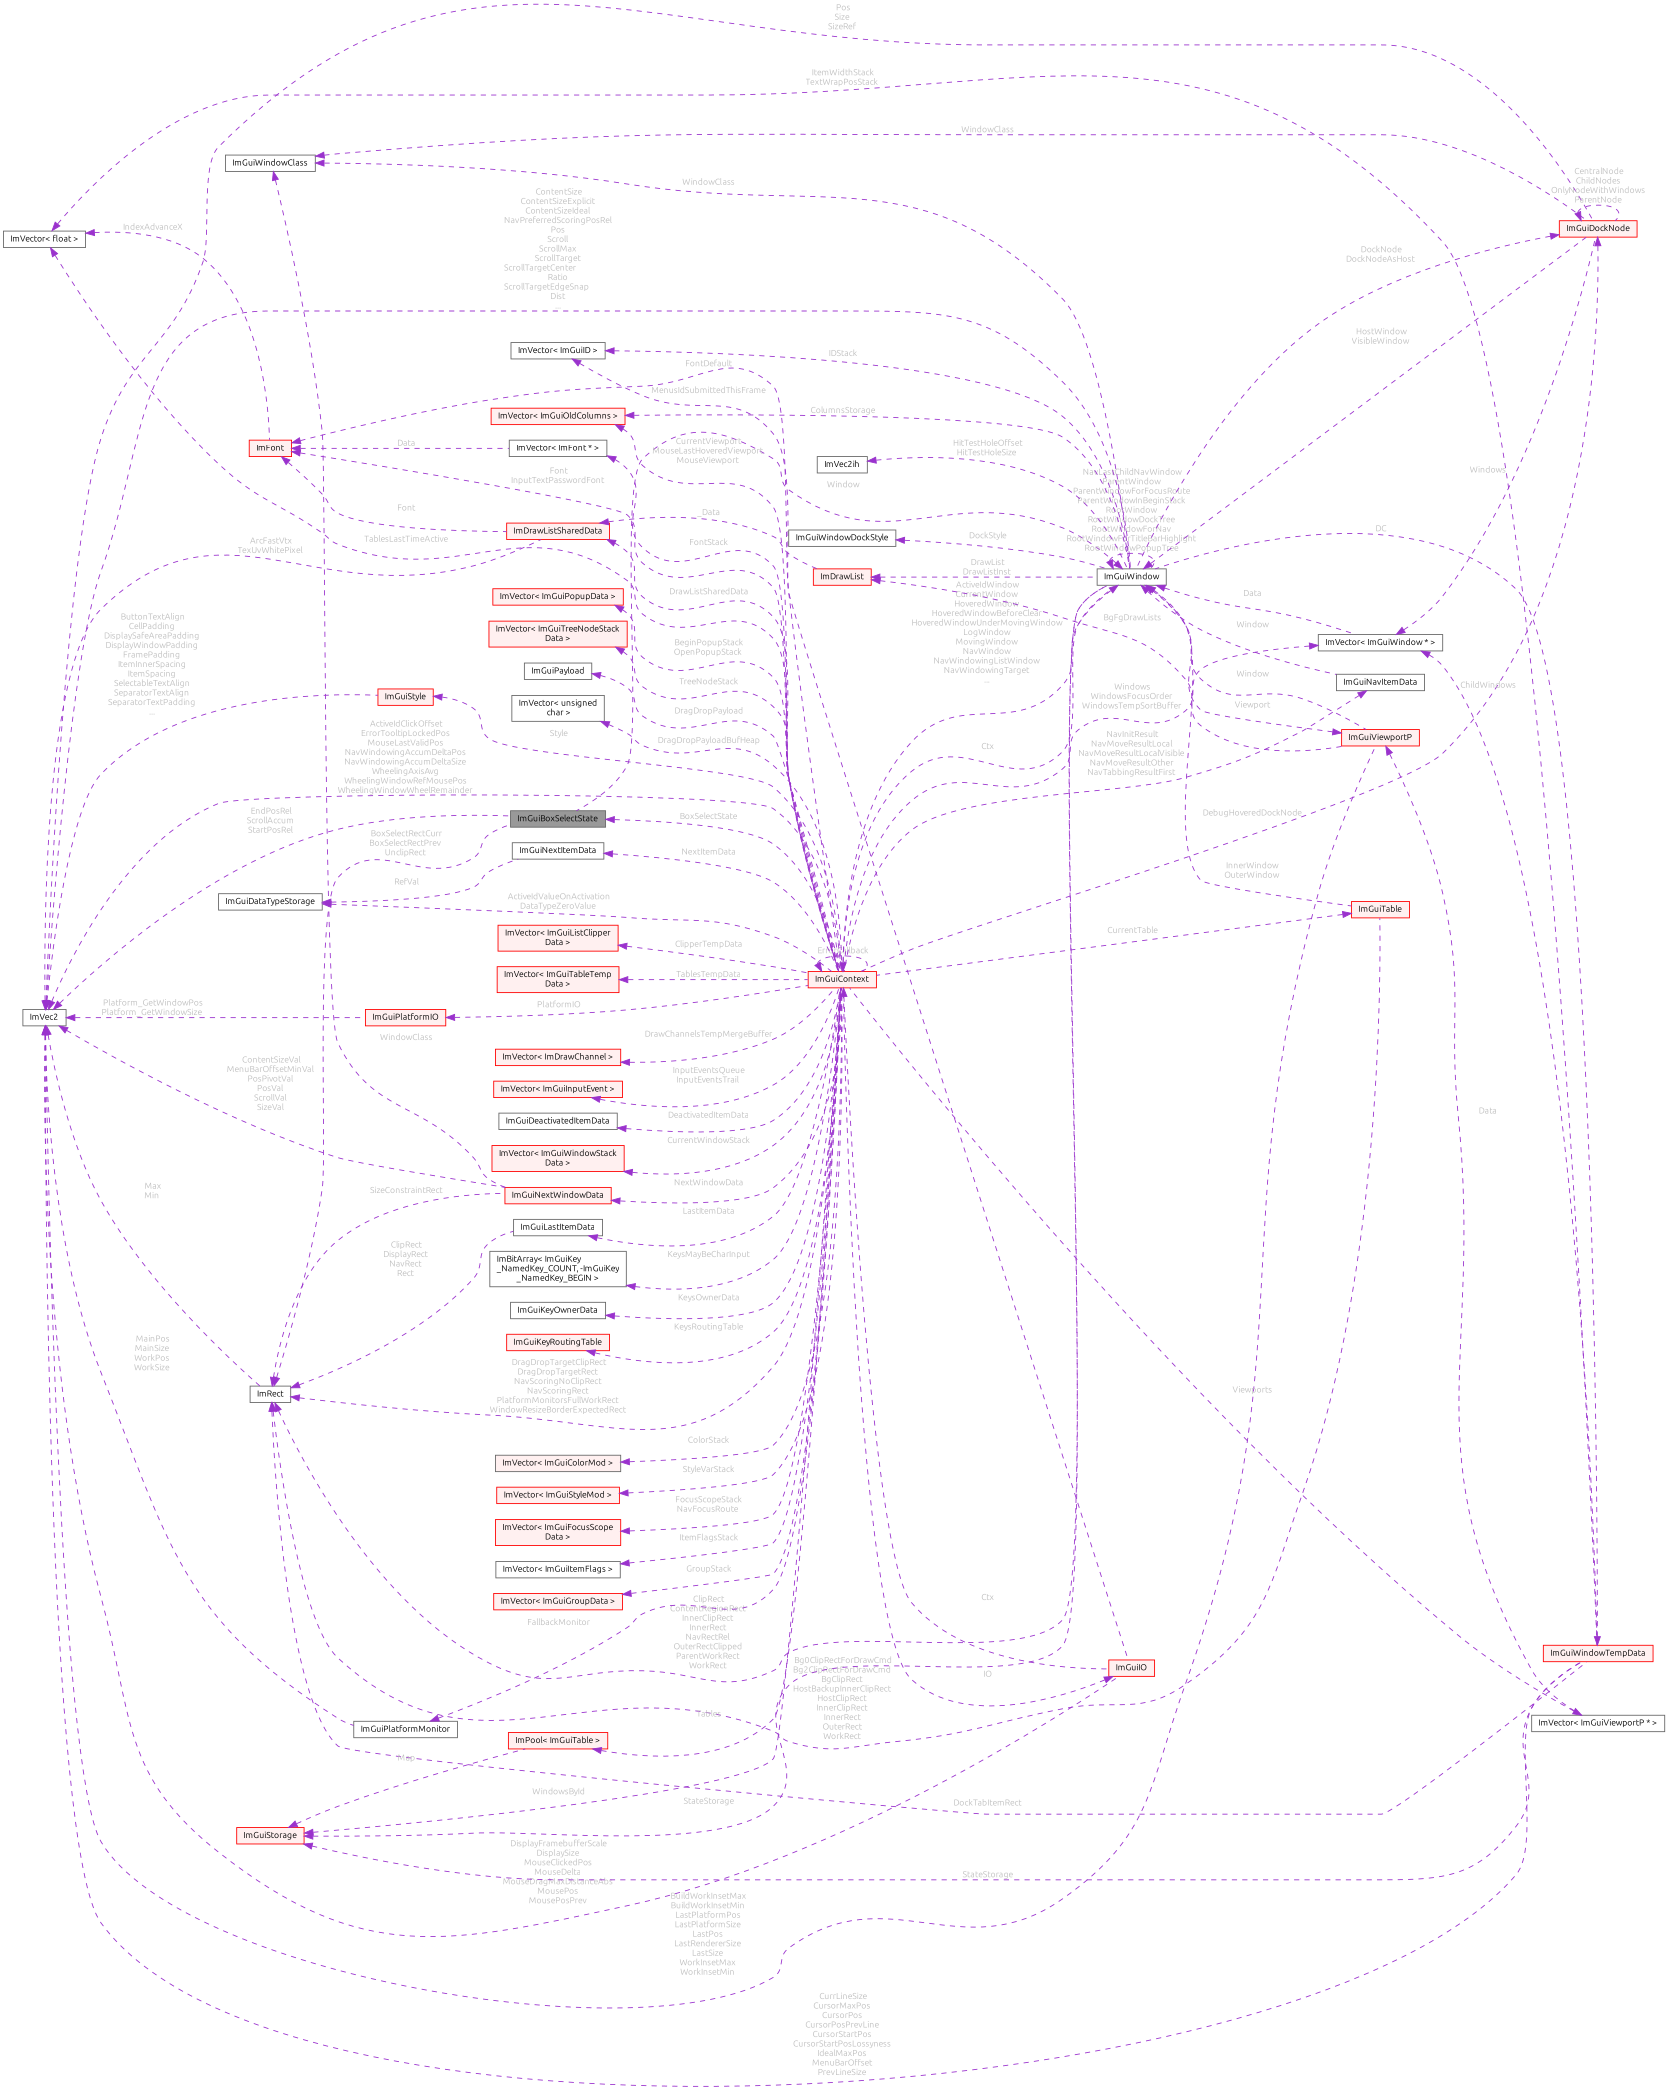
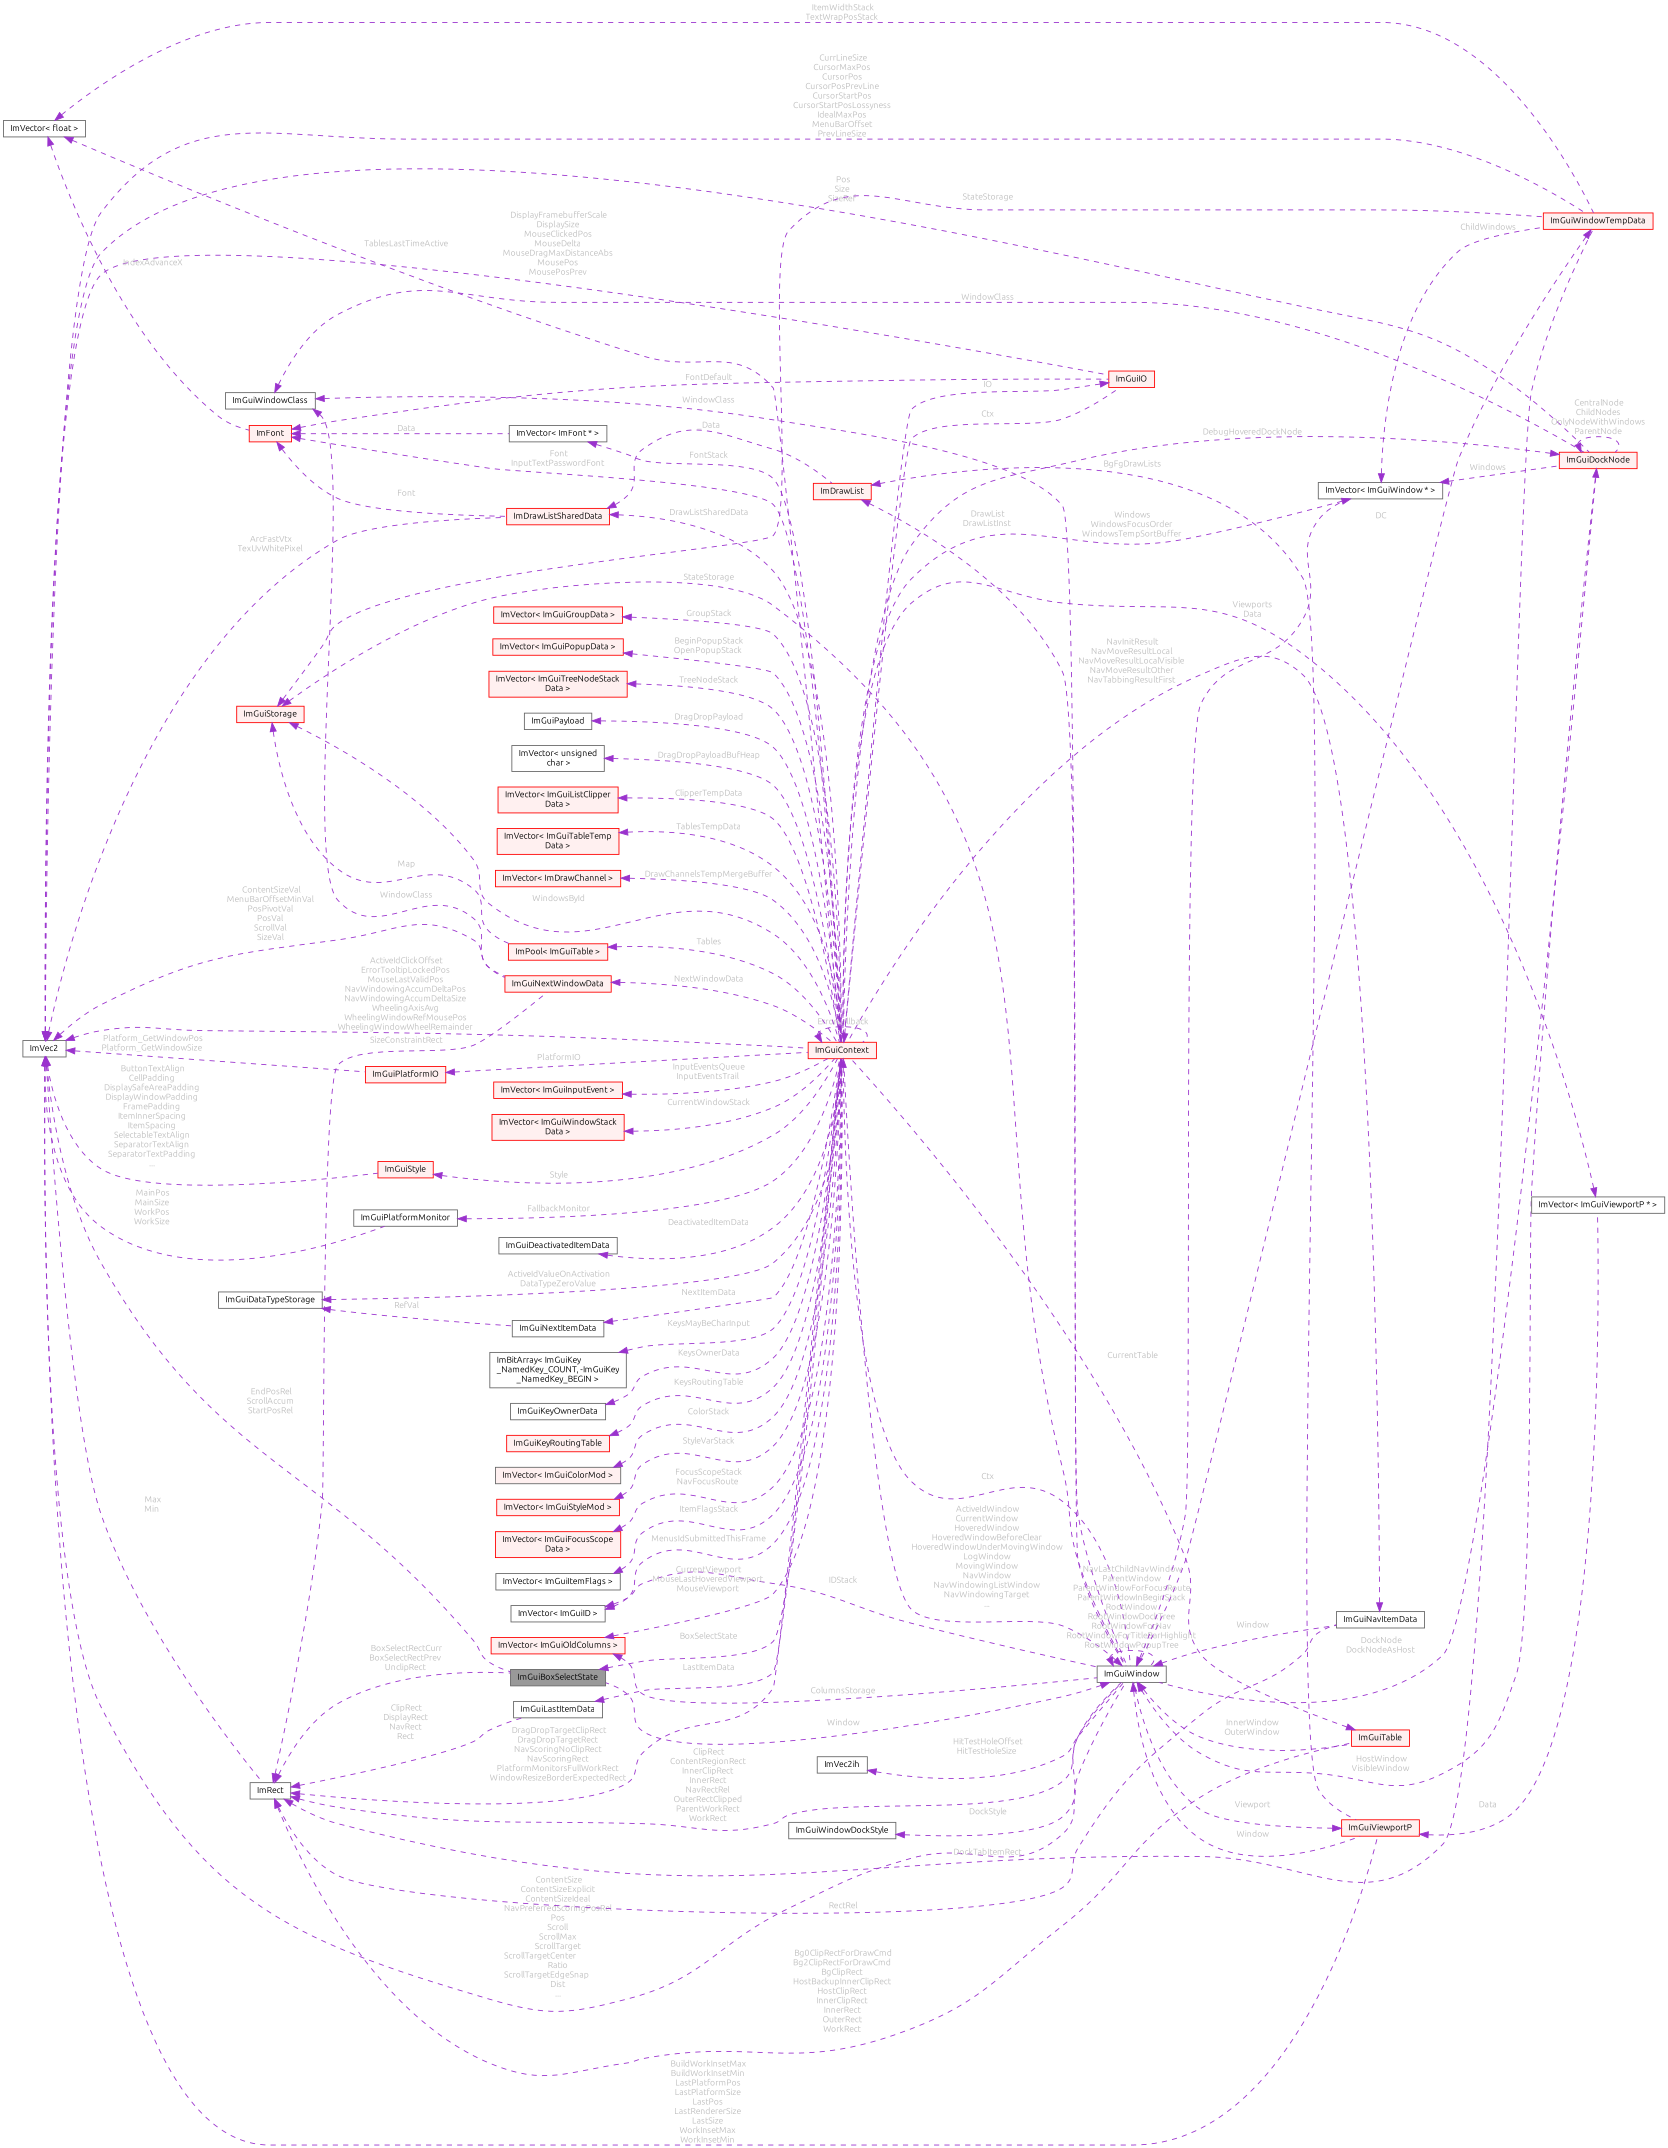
edge "ImGuiNavItemData" -> "ImRect": added, label "RectRel"
